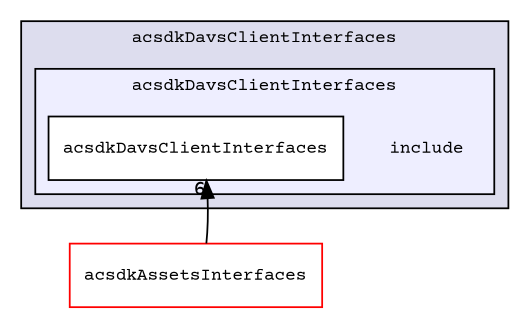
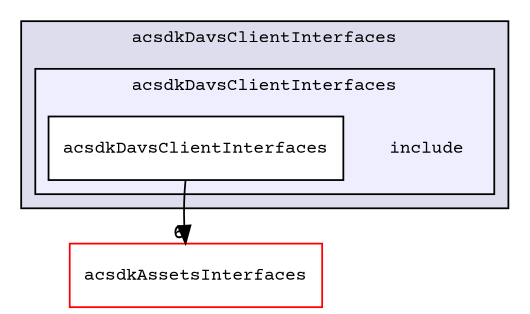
edge "acsdkAssetsInterfaces" -> "acsdkDavsClientInterfaces": reversed
